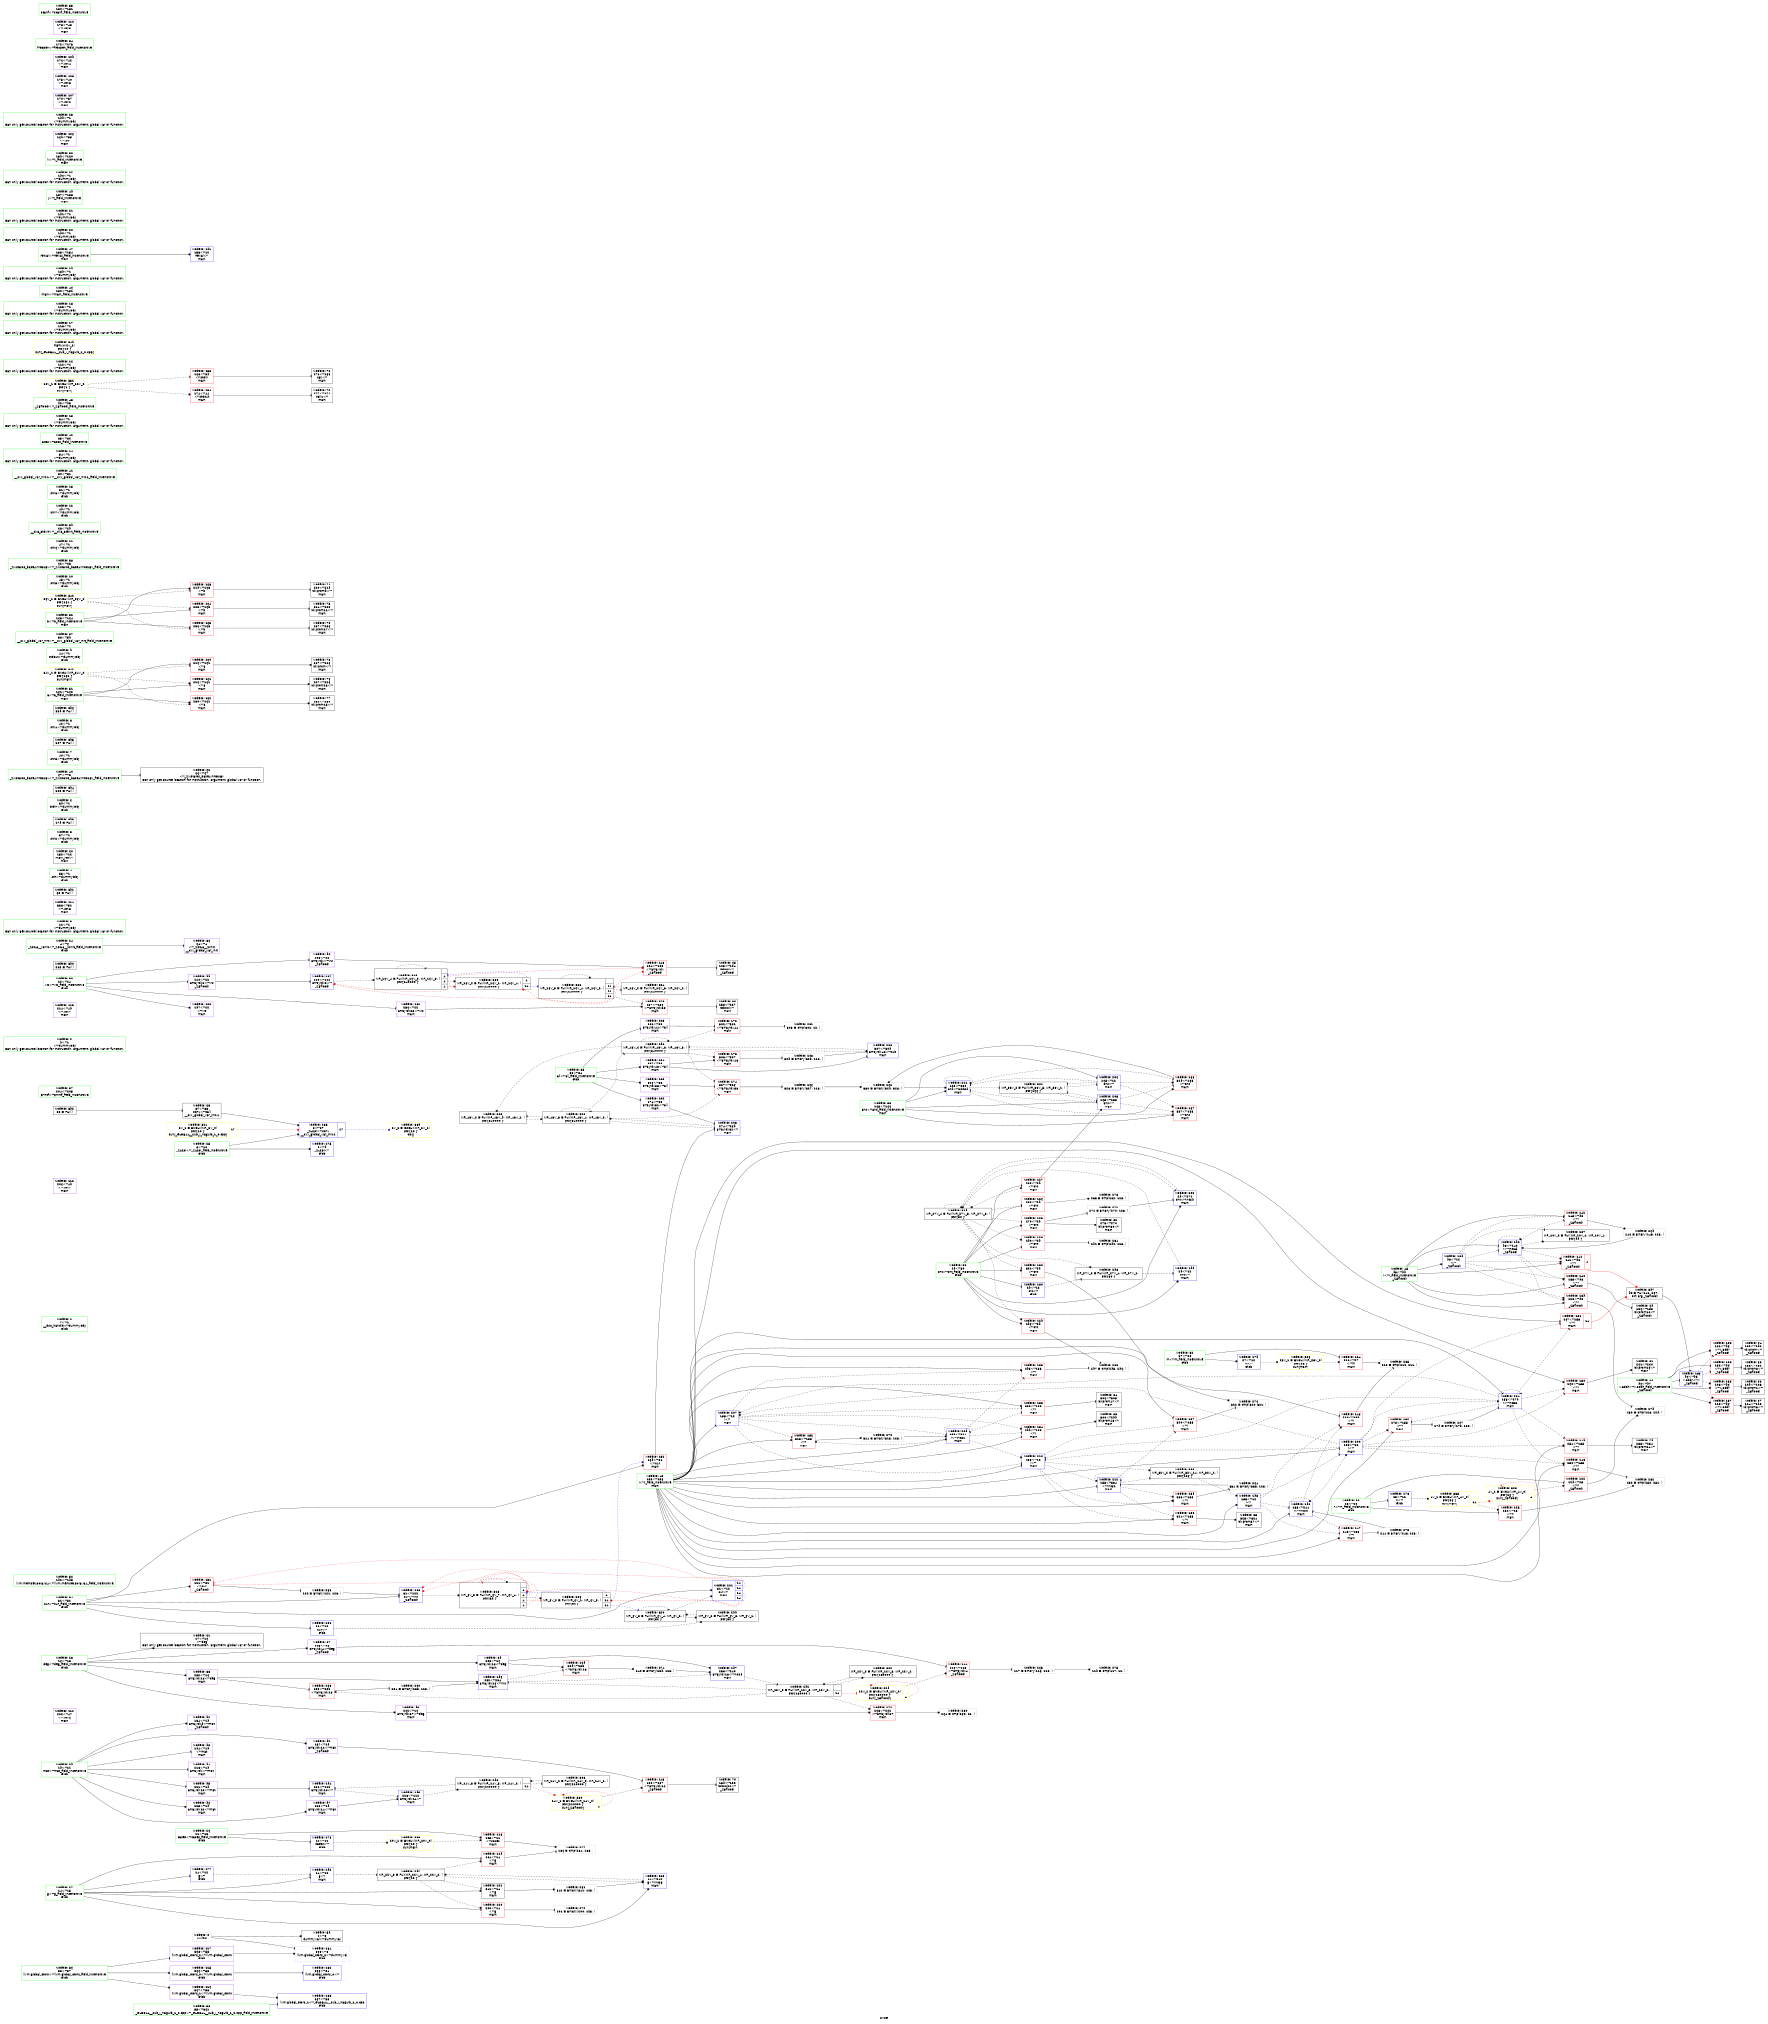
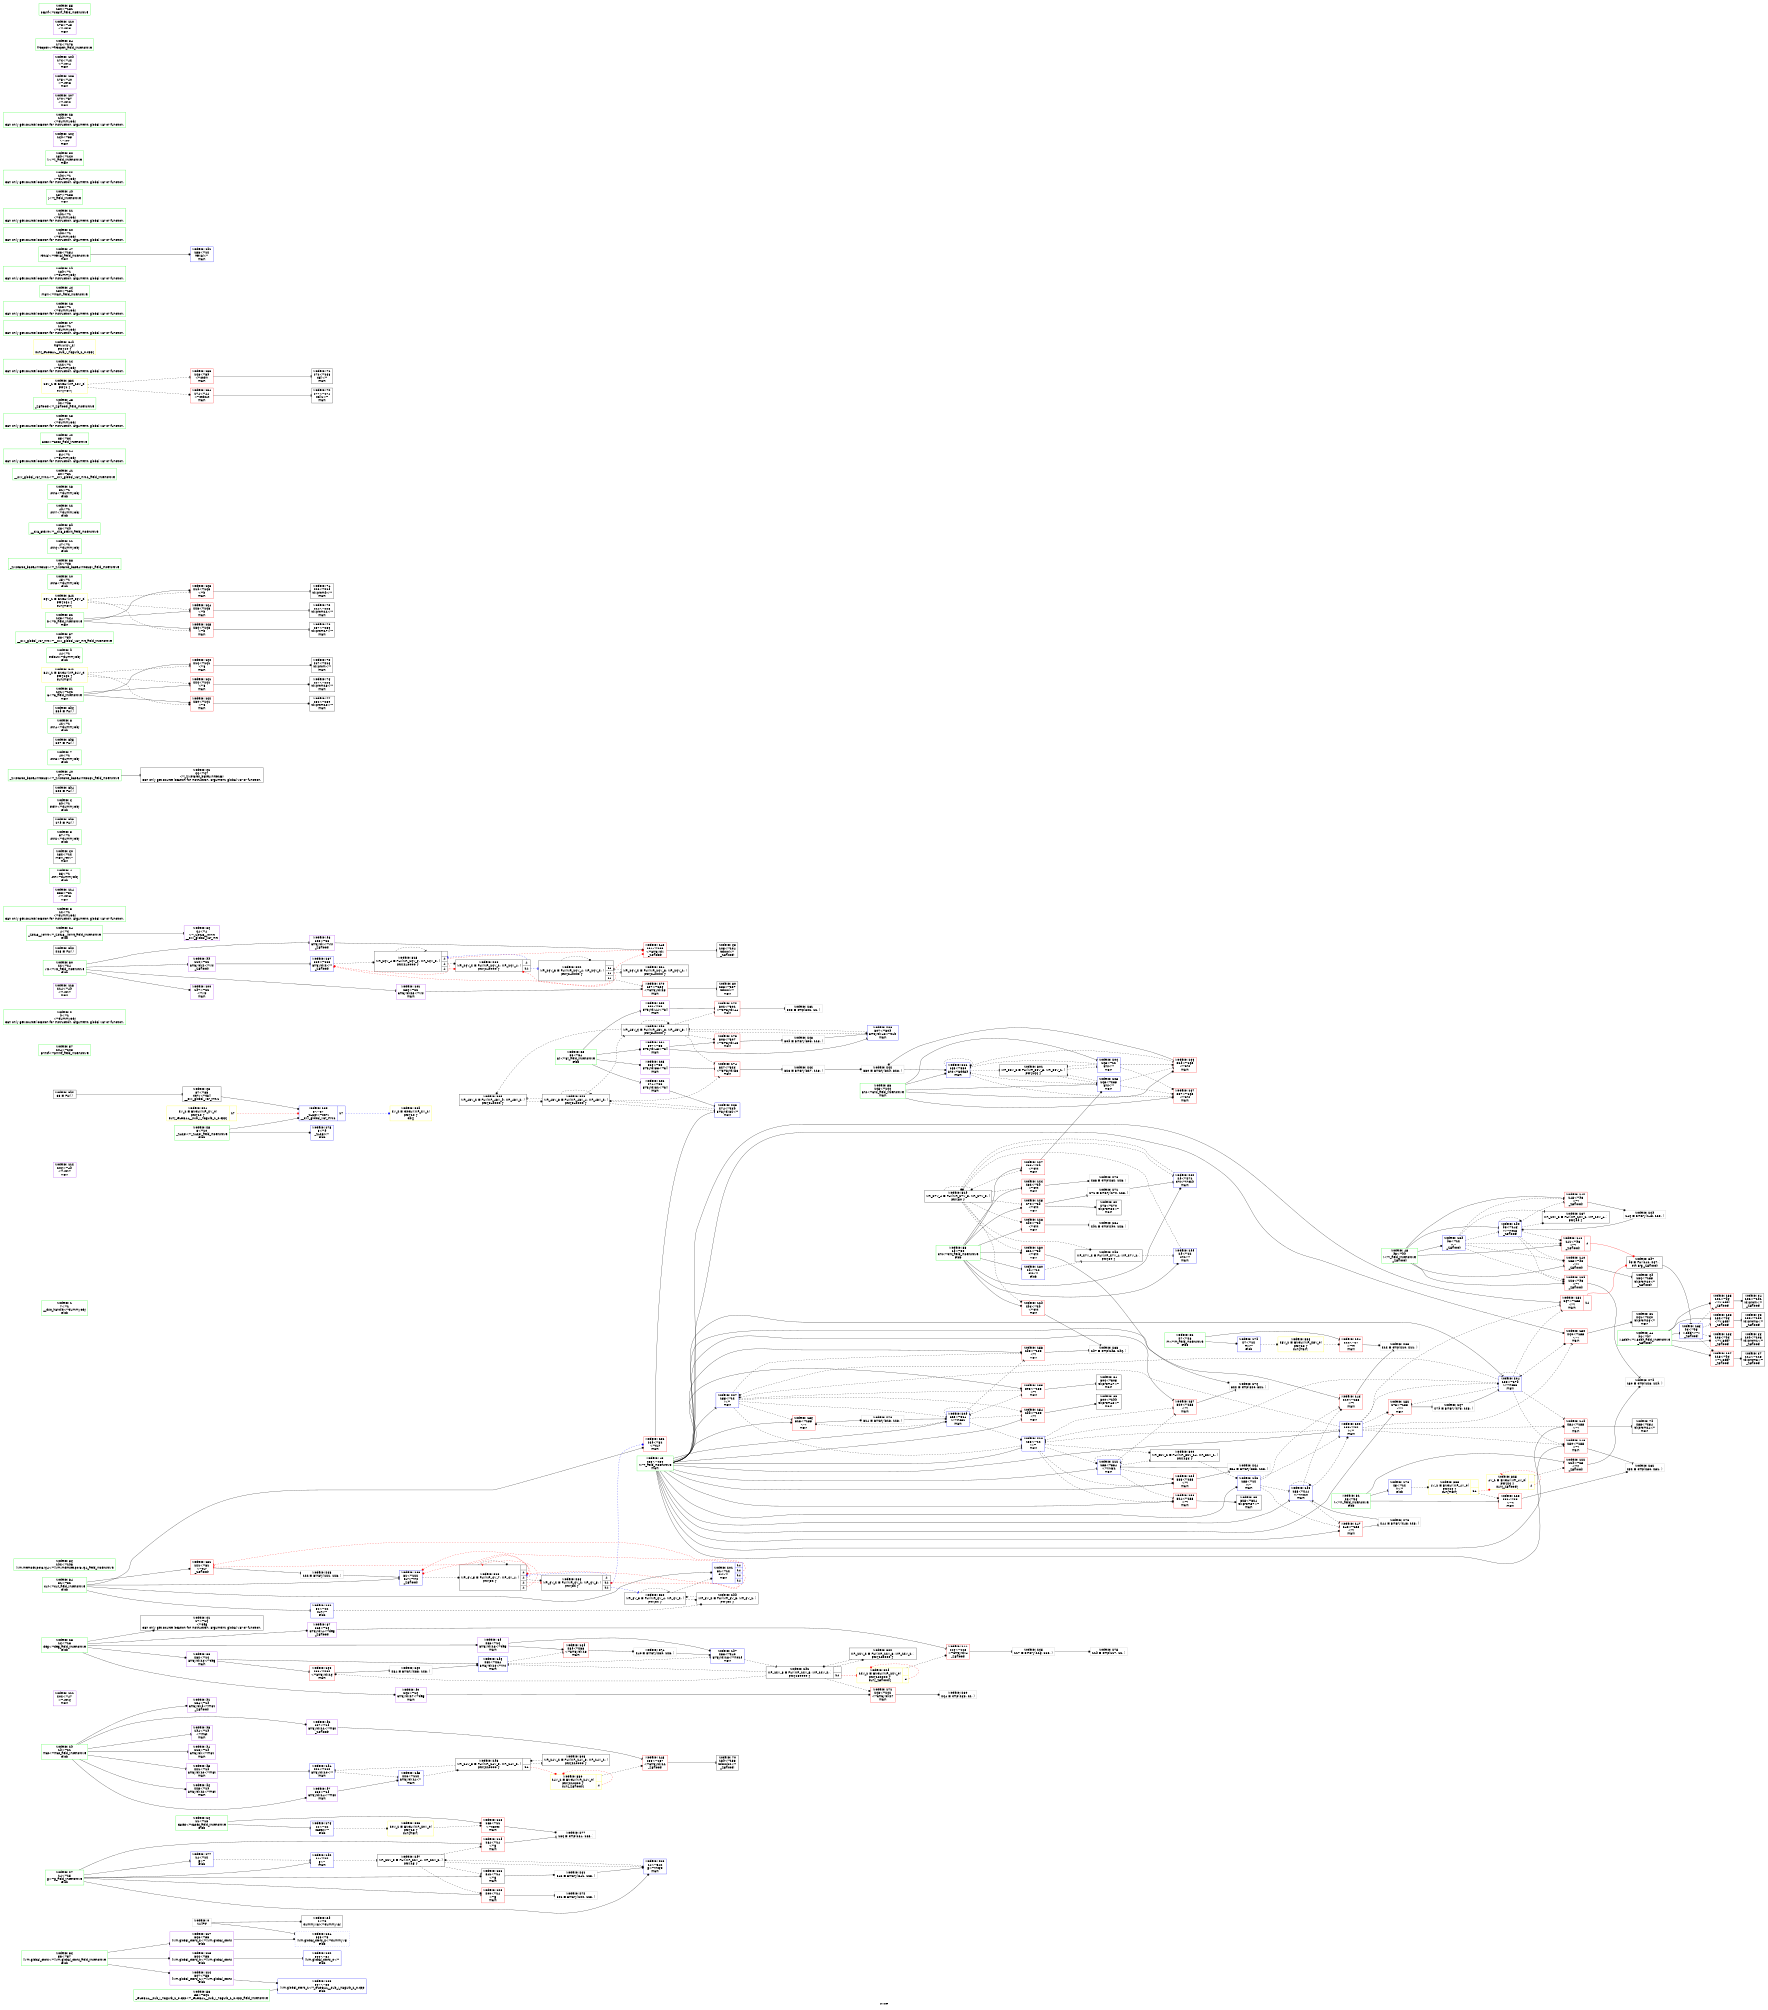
node "NodeID: 391": removed
